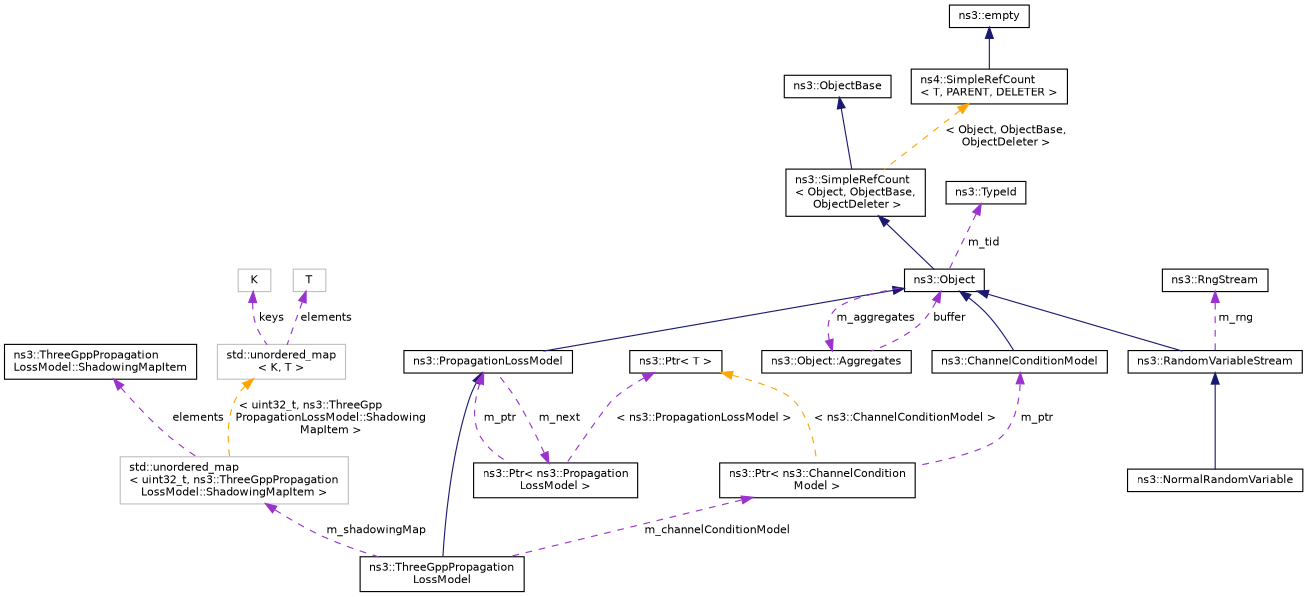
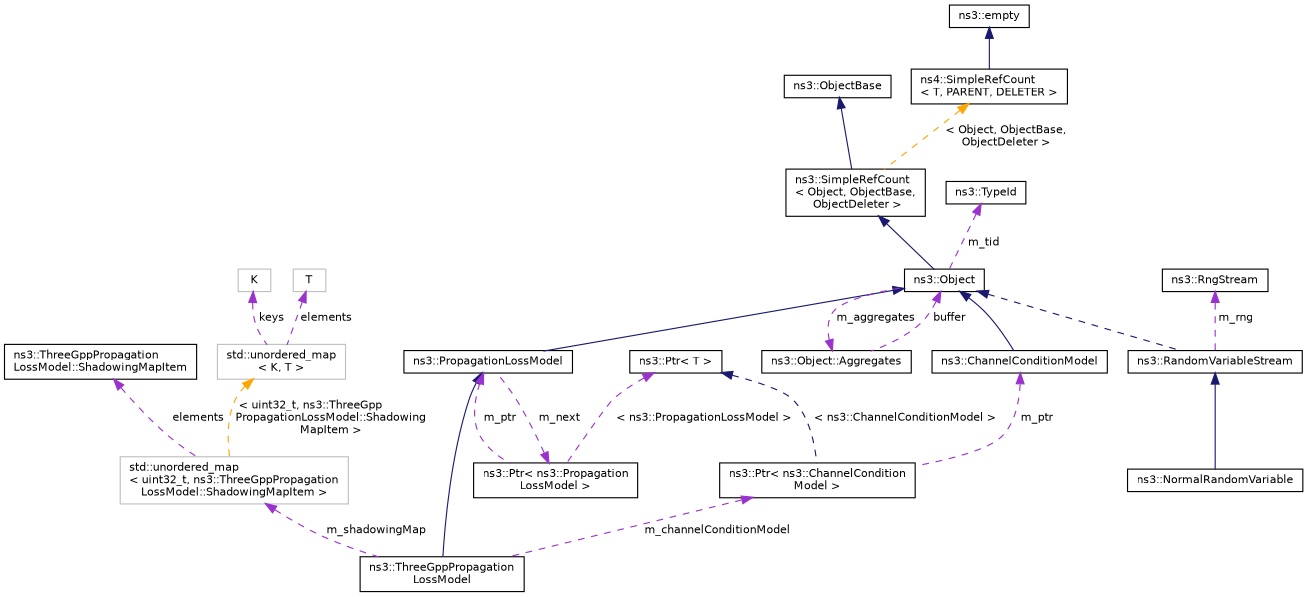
edge "ns3::RandomVariableStream" -> "ns3::Object": style solid -> dashed
edge "ns3::Ptr< ns3::ChannelCondition Model >" -> "ns3::Ptr< T >": color orange -> midnightblue
